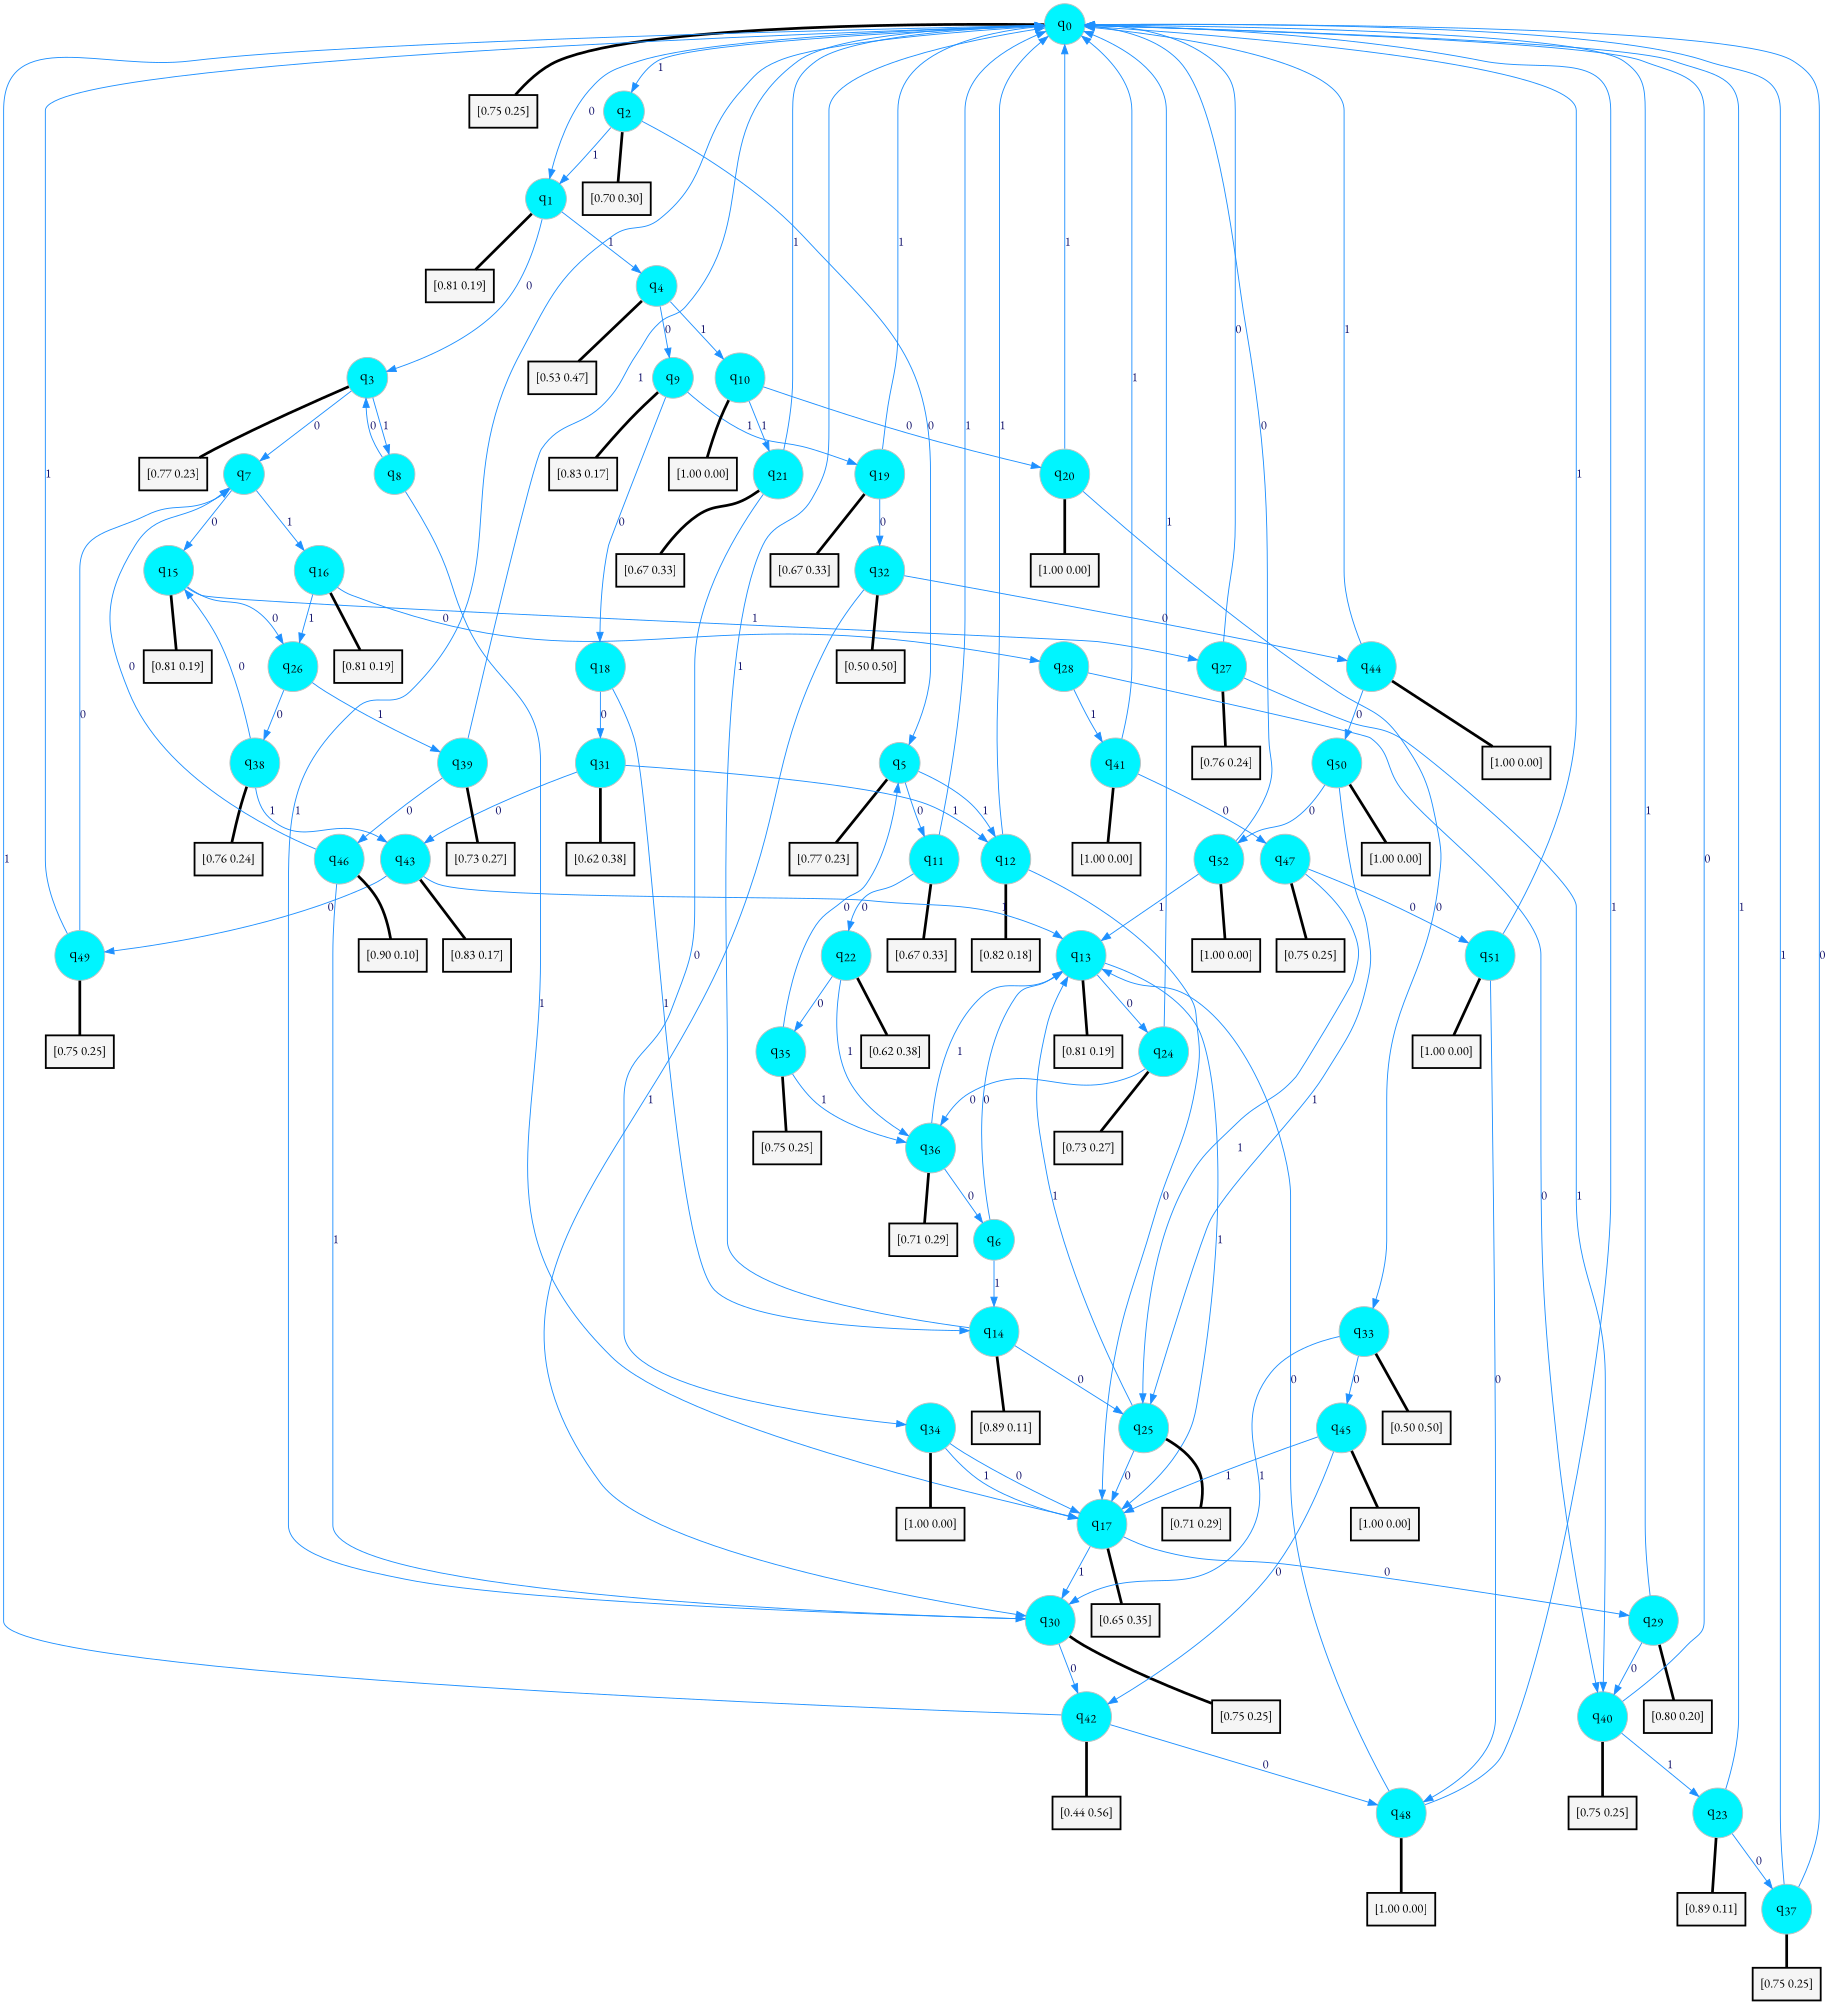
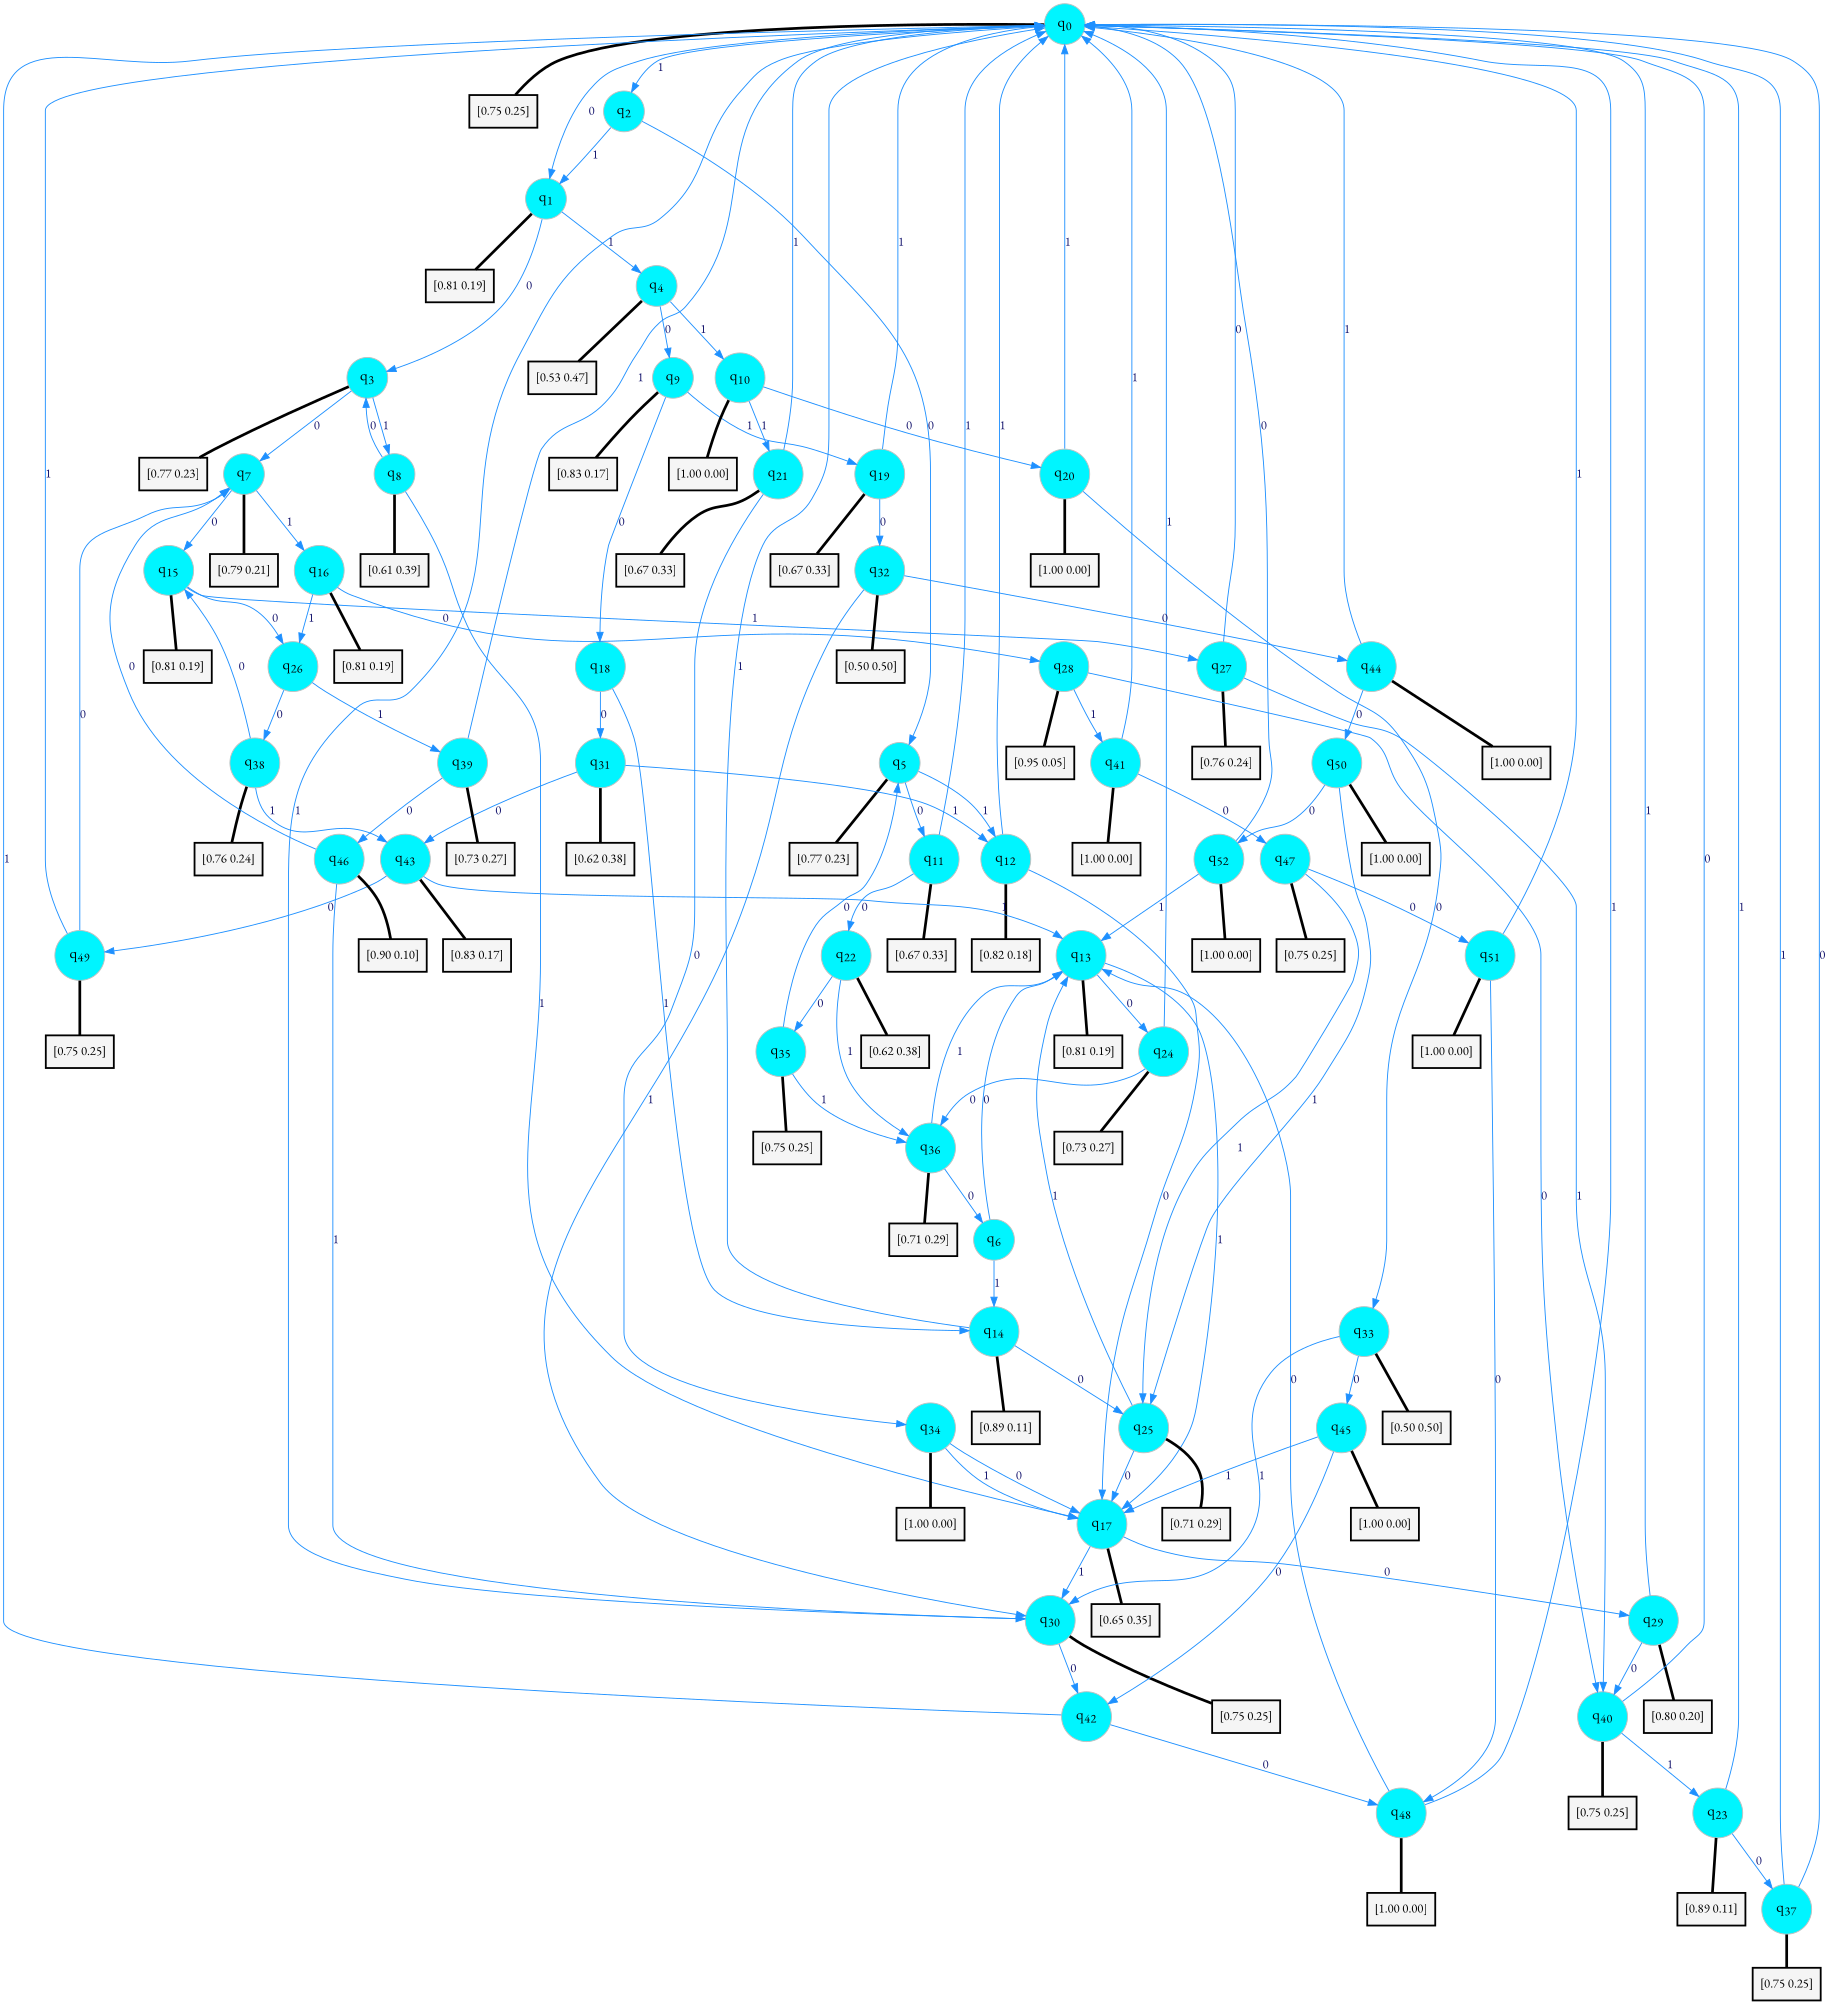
node "[0.70 0.30]": removed
node "[0.79 0.21]": added
node "[0.61 0.39]": added
node "[0.95 0.05]": added
node "[0.44 0.56]": removed
